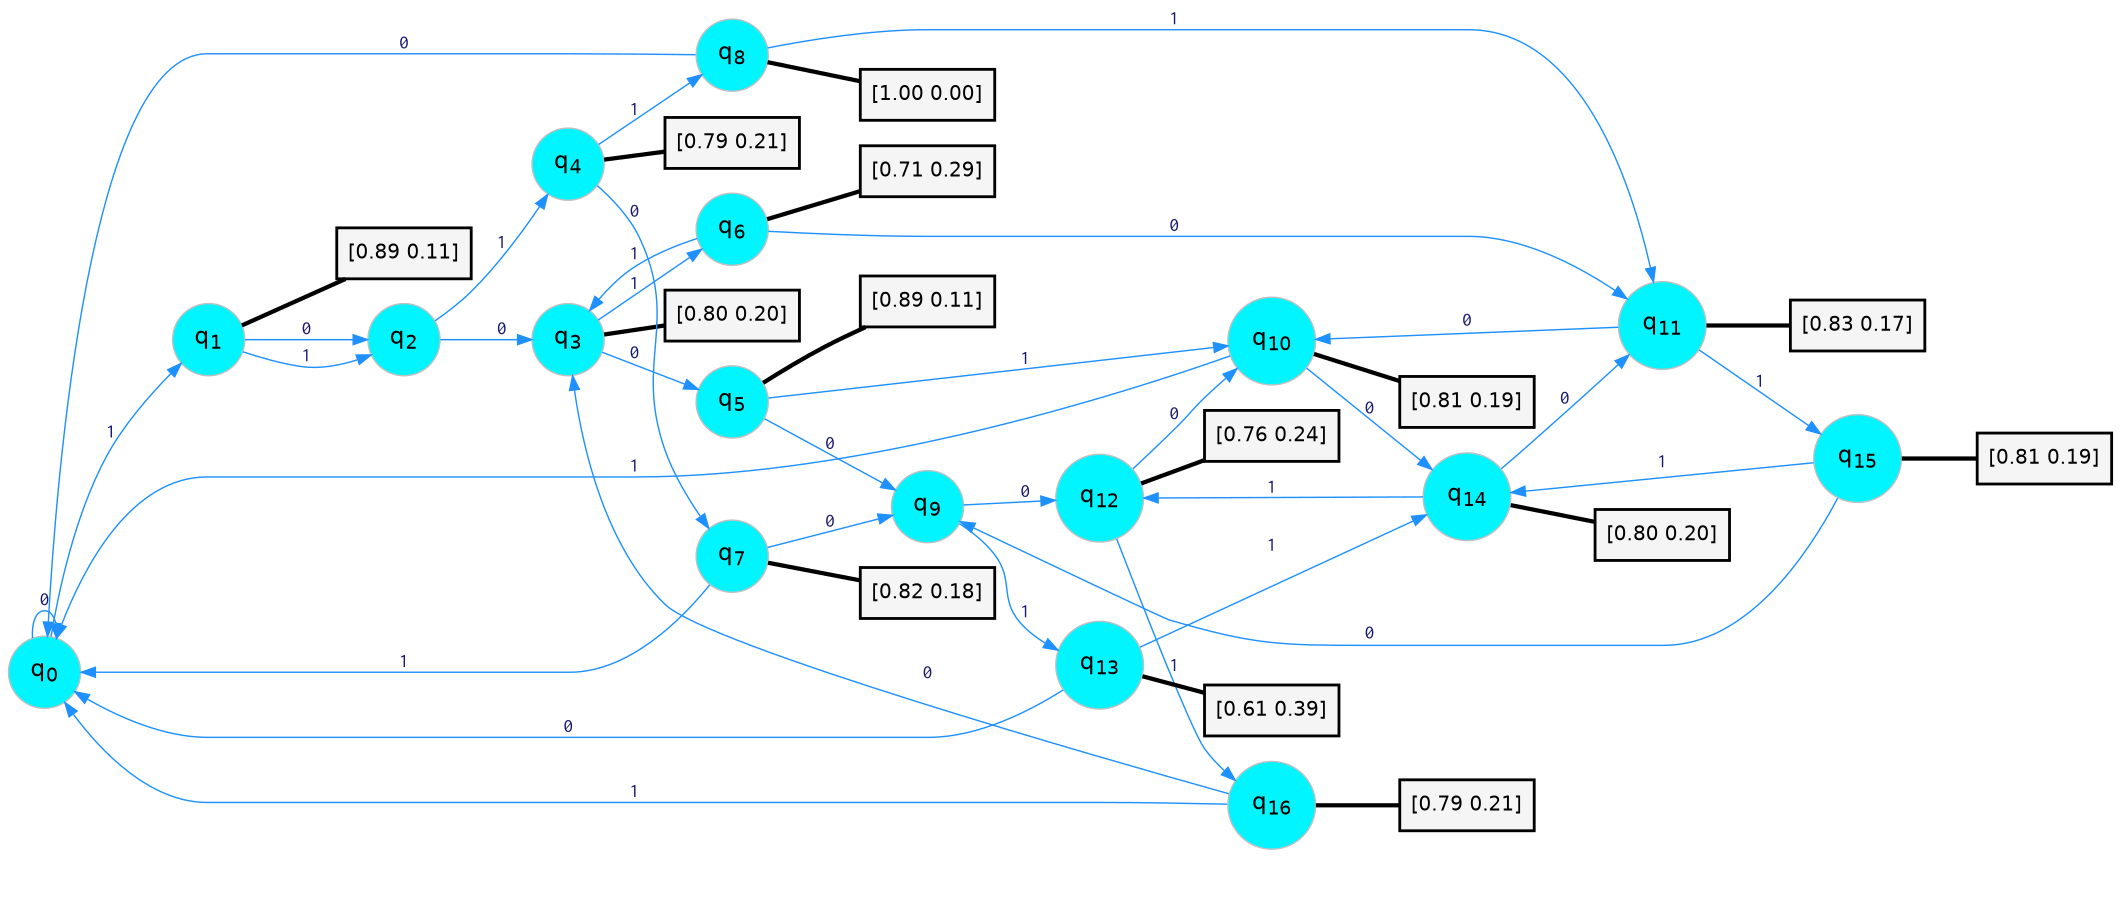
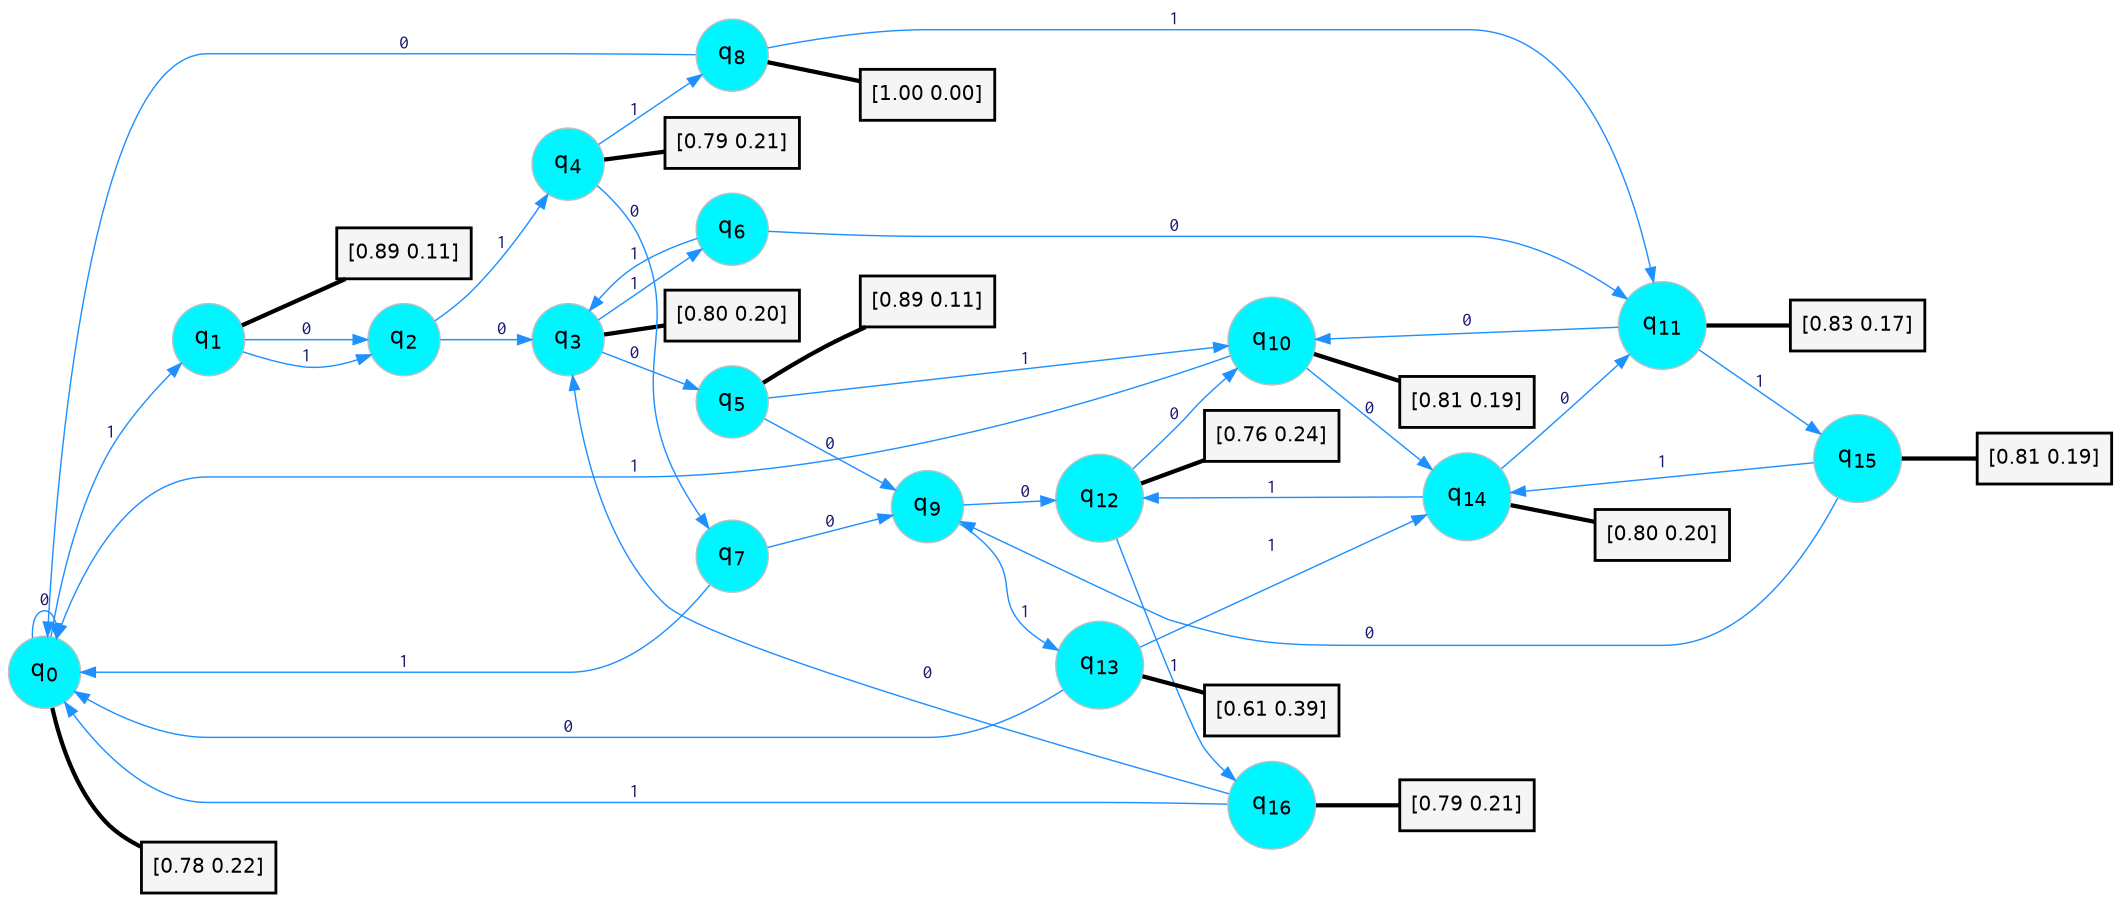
node "[0.71 0.29]": removed
node "[0.82 0.18]": removed
node "[0.78 0.22]": added
